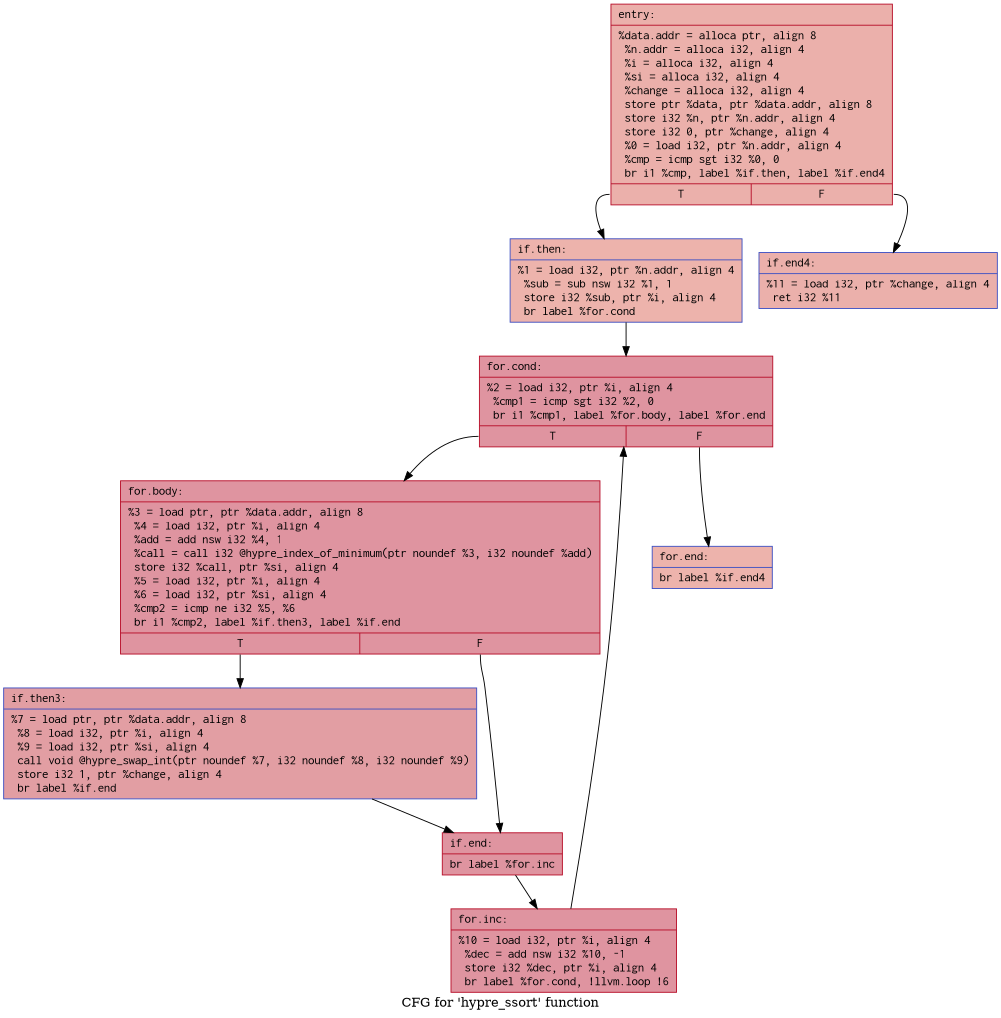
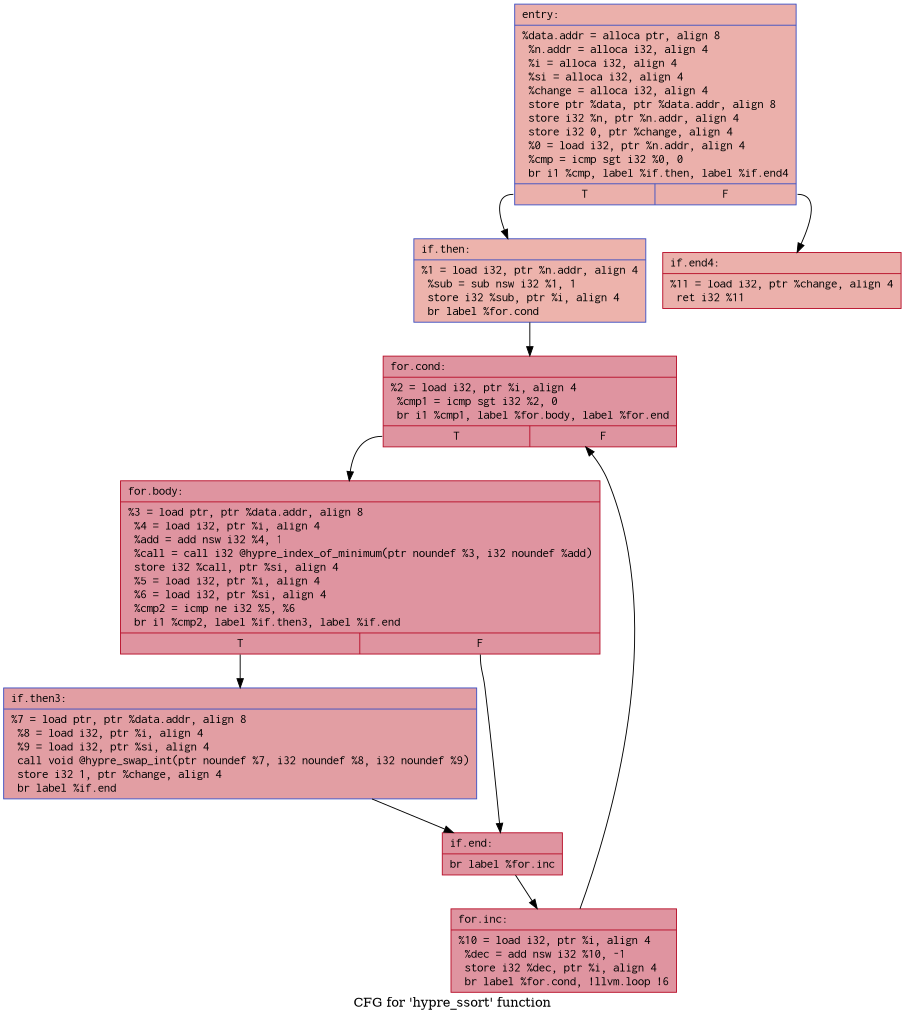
node "entry:": color #b70d28ff -> #3d50c3ff
node "if.end4:": color #3d50c3ff -> #b70d28ff
node "for.end:": removed
